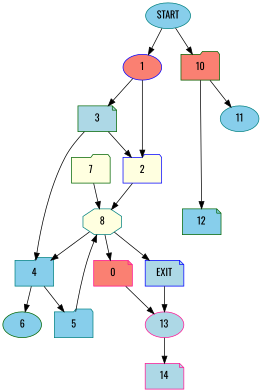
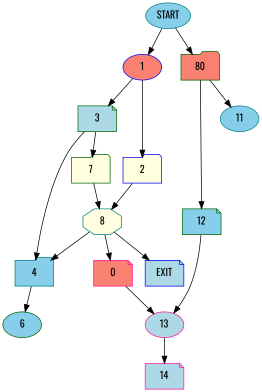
node "10": label "10" -> "80"
edge "3" -> "2": now "3" -> "7"
edge "EXIT" -> "13": now "12" -> "13"
node "5": removed
